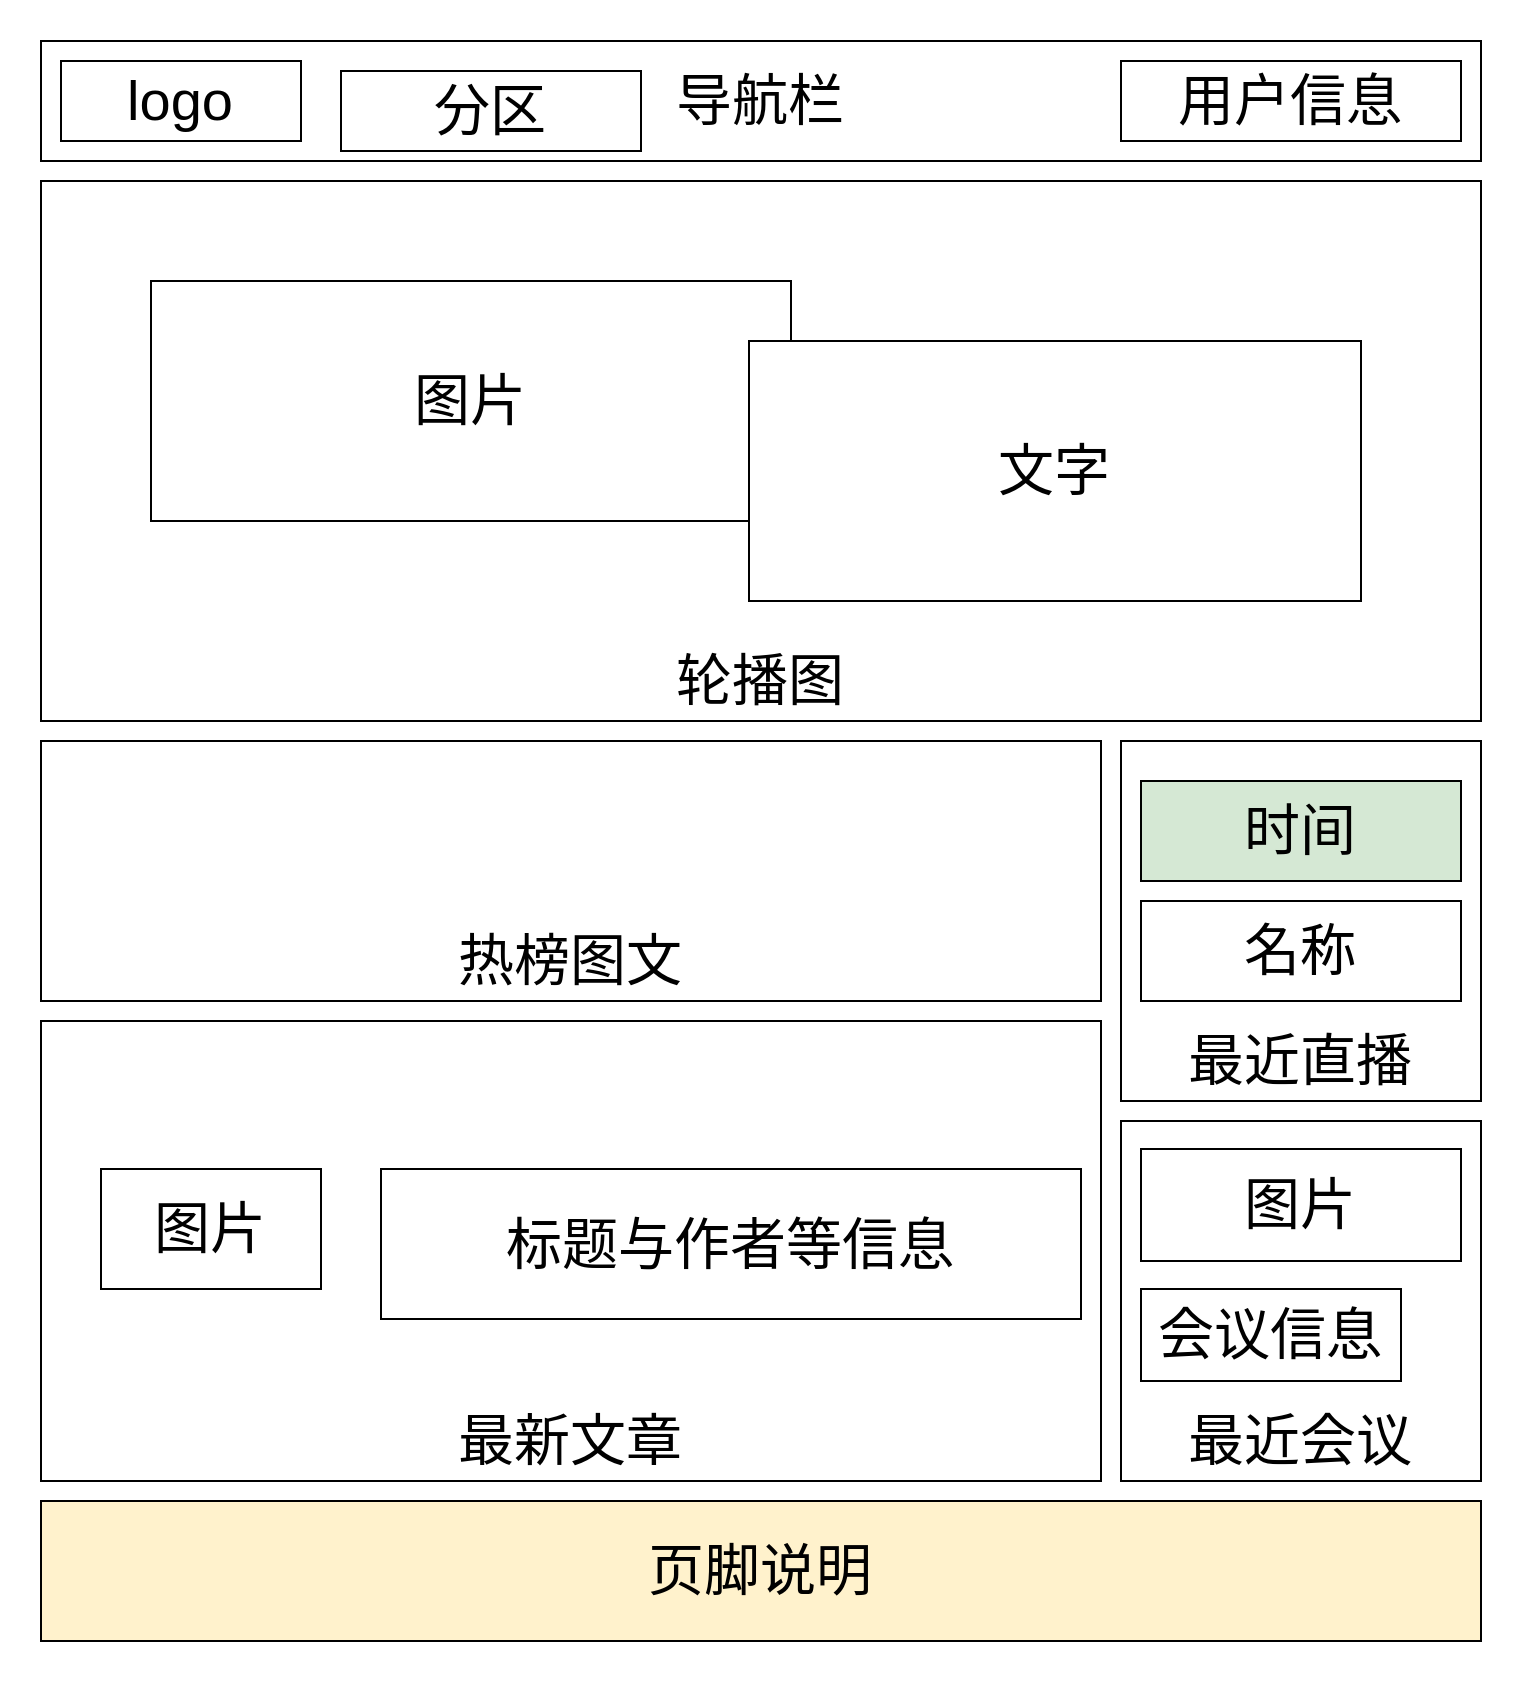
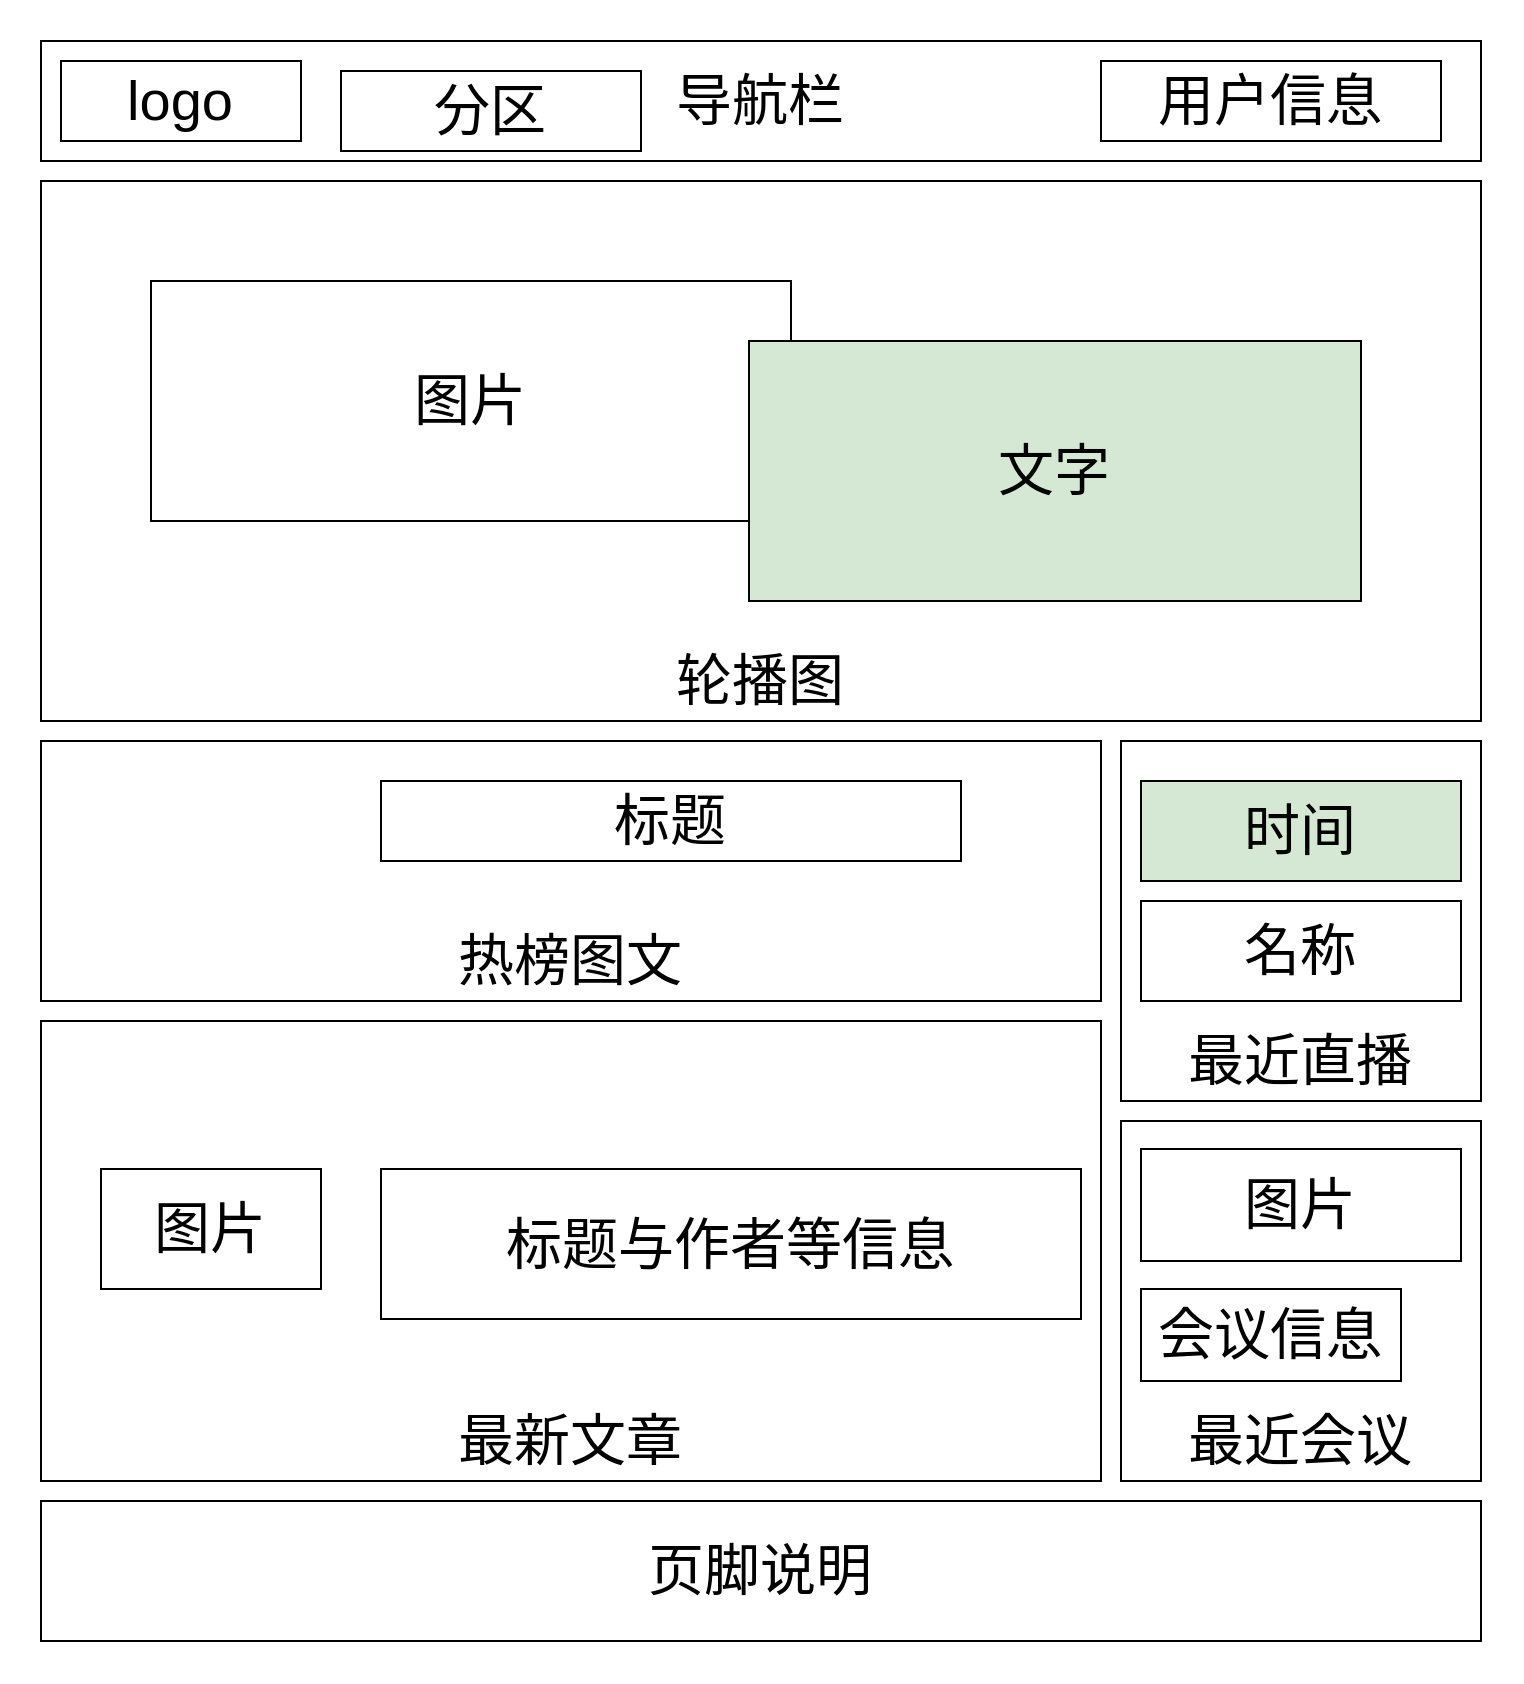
node "用户信息": moved (1291, 101) -> (1271, 101)
node "文字": fillcolor #ffffff -> #d5e8d4
node "标题": added
node "页脚说明": fillcolor #fff2cc -> #ffffff
